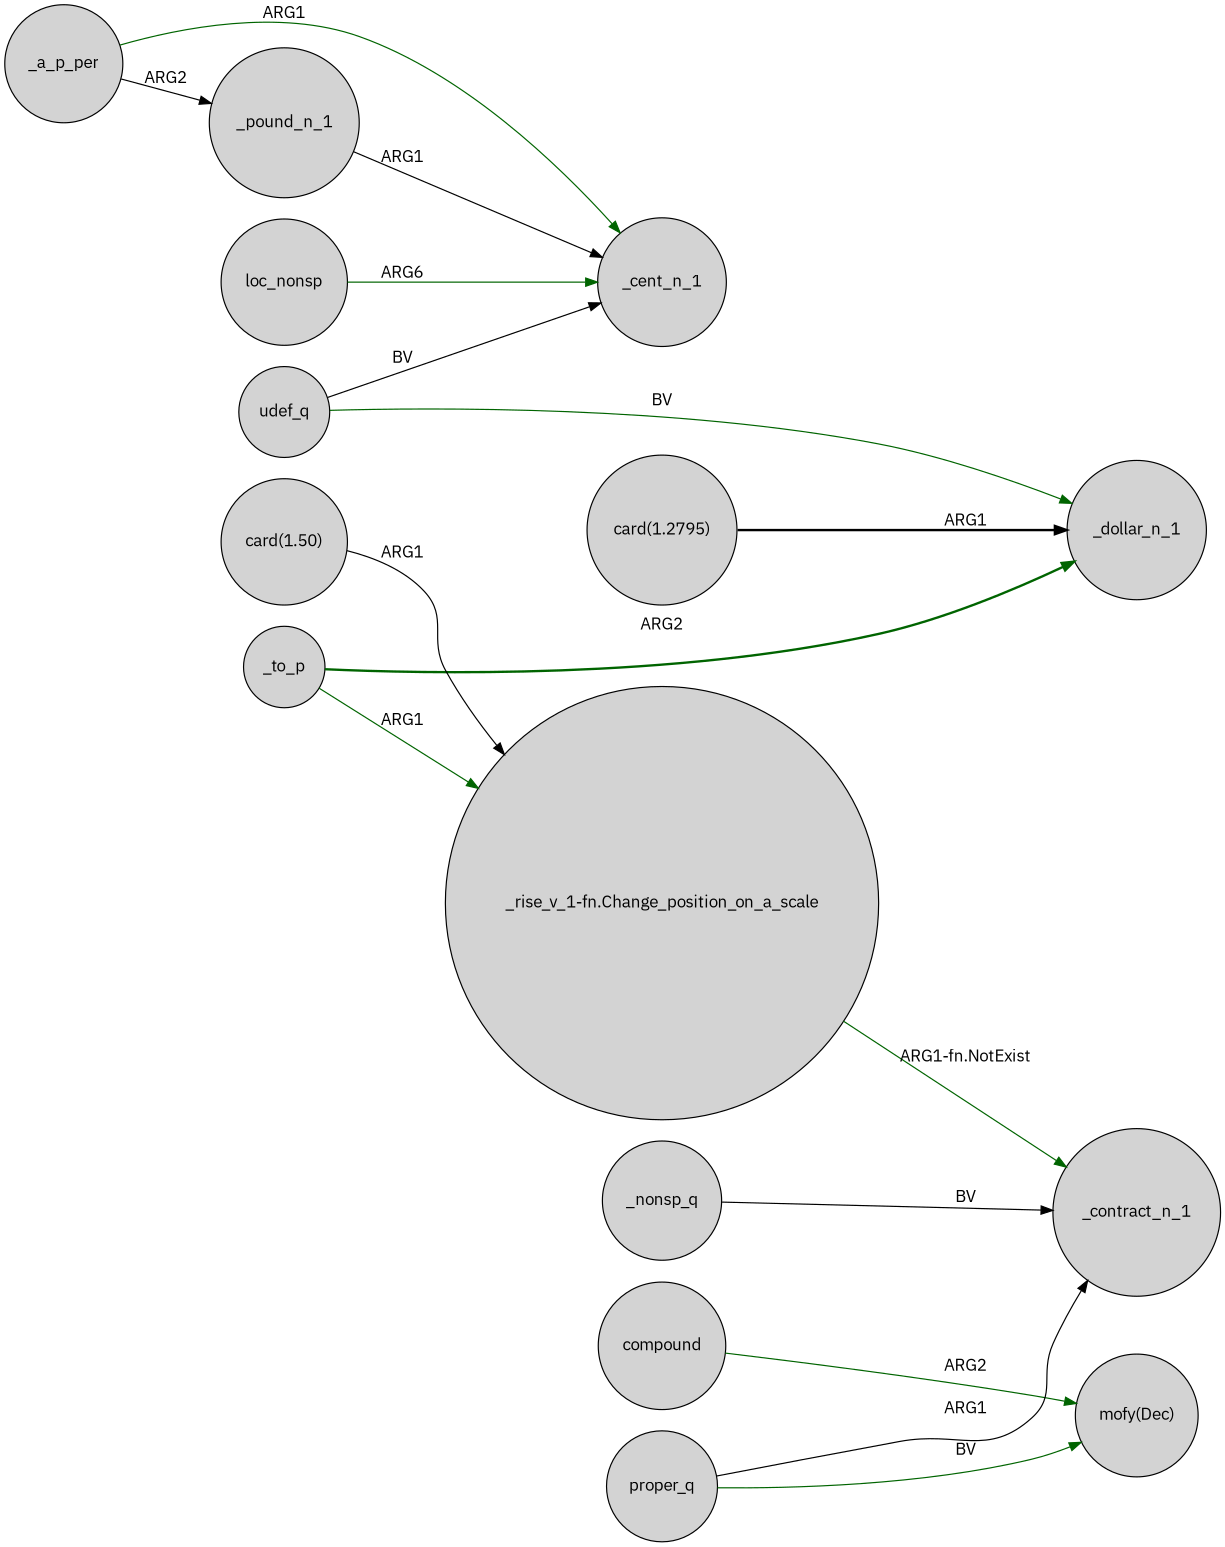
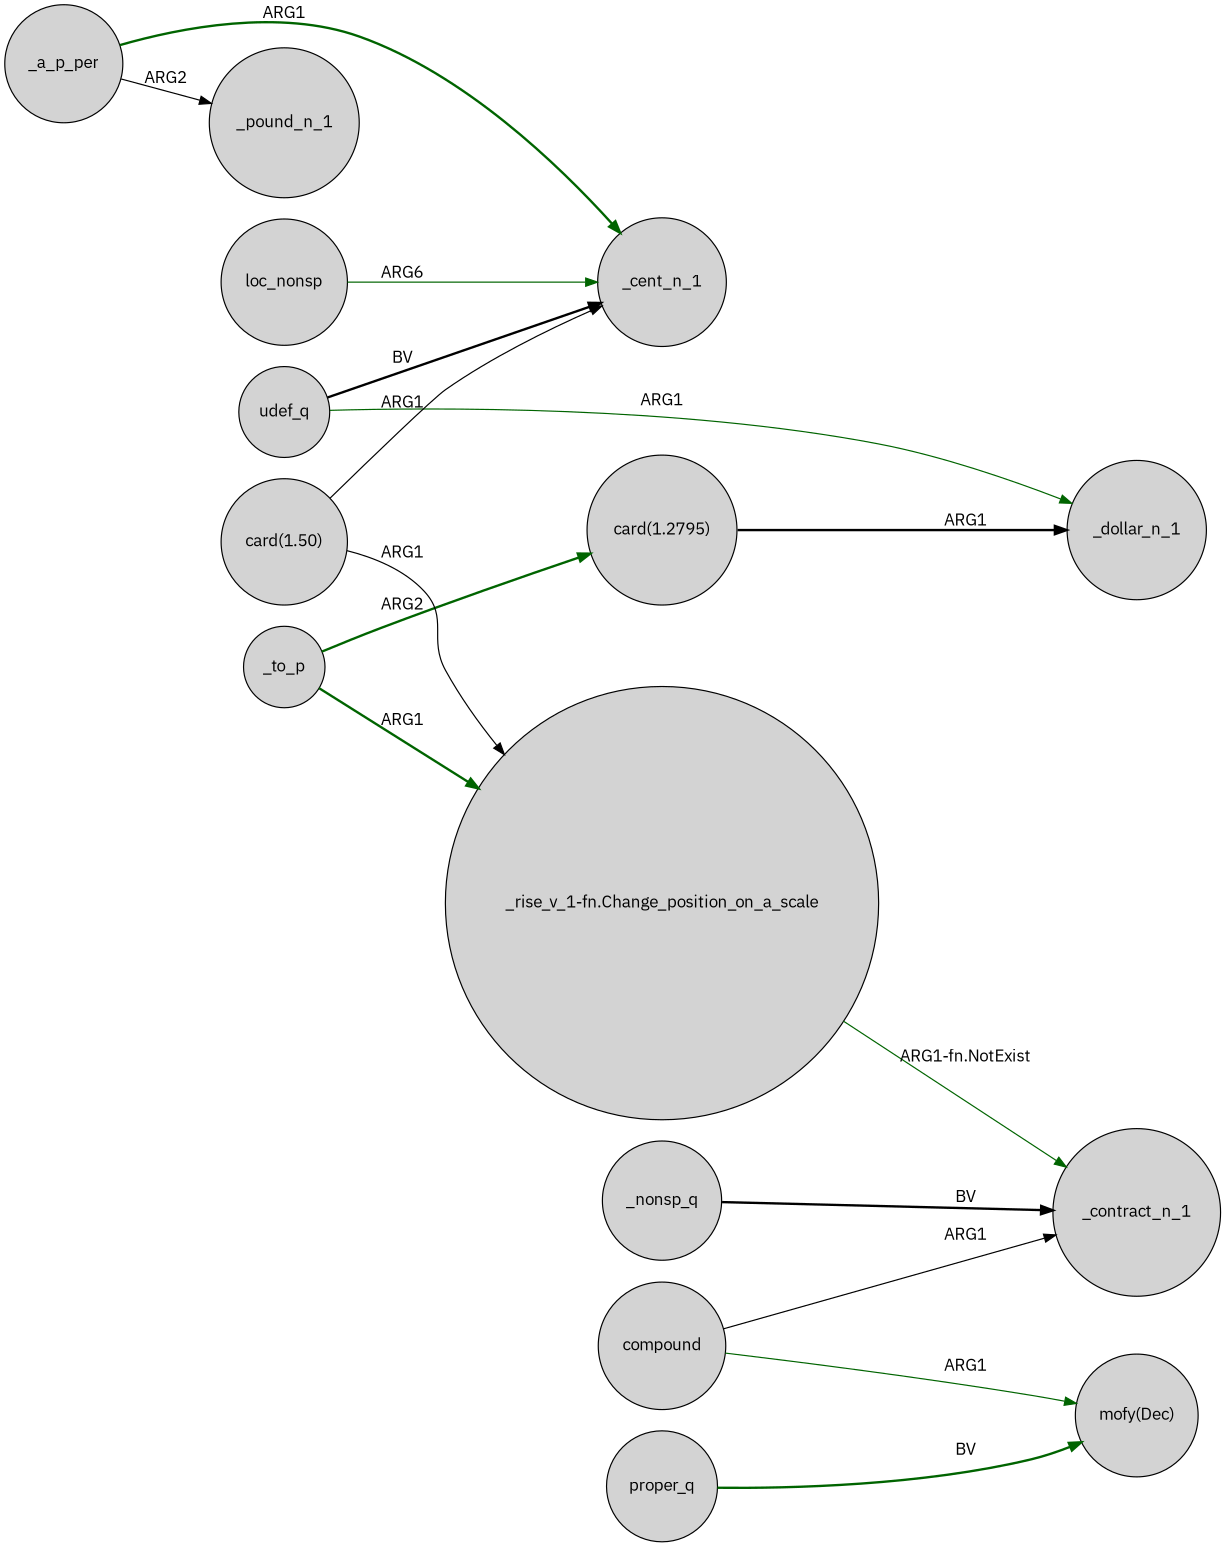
edge "_a_p_per" -> "_cent_n_1": style solid -> bold
edge "_pound_n_1" -> "_cent_n_1": now "card(1.50)" -> "_cent_n_1"
edge "udef_q" -> "_cent_n_1": style solid -> bold
edge "udef_q" -> "_dollar_n_1": label "BV" -> "ARG1"
edge "_to_p" -> "_dollar_n_1": now "_to_p" -> "card(1.2795)"
edge "_to_p" -> "_rise_v_1-fn.Change_position_on_a_scale": style solid -> bold
edge "_nonsp_q" -> "_contract_n_1": style solid -> bold
edge "compound" -> "mofy(Dec)": label "ARG2" -> "ARG1"
edge "proper_q" -> "_contract_n_1": now "compound" -> "_contract_n_1"
edge "proper_q" -> "mofy(Dec)": style solid -> bold
